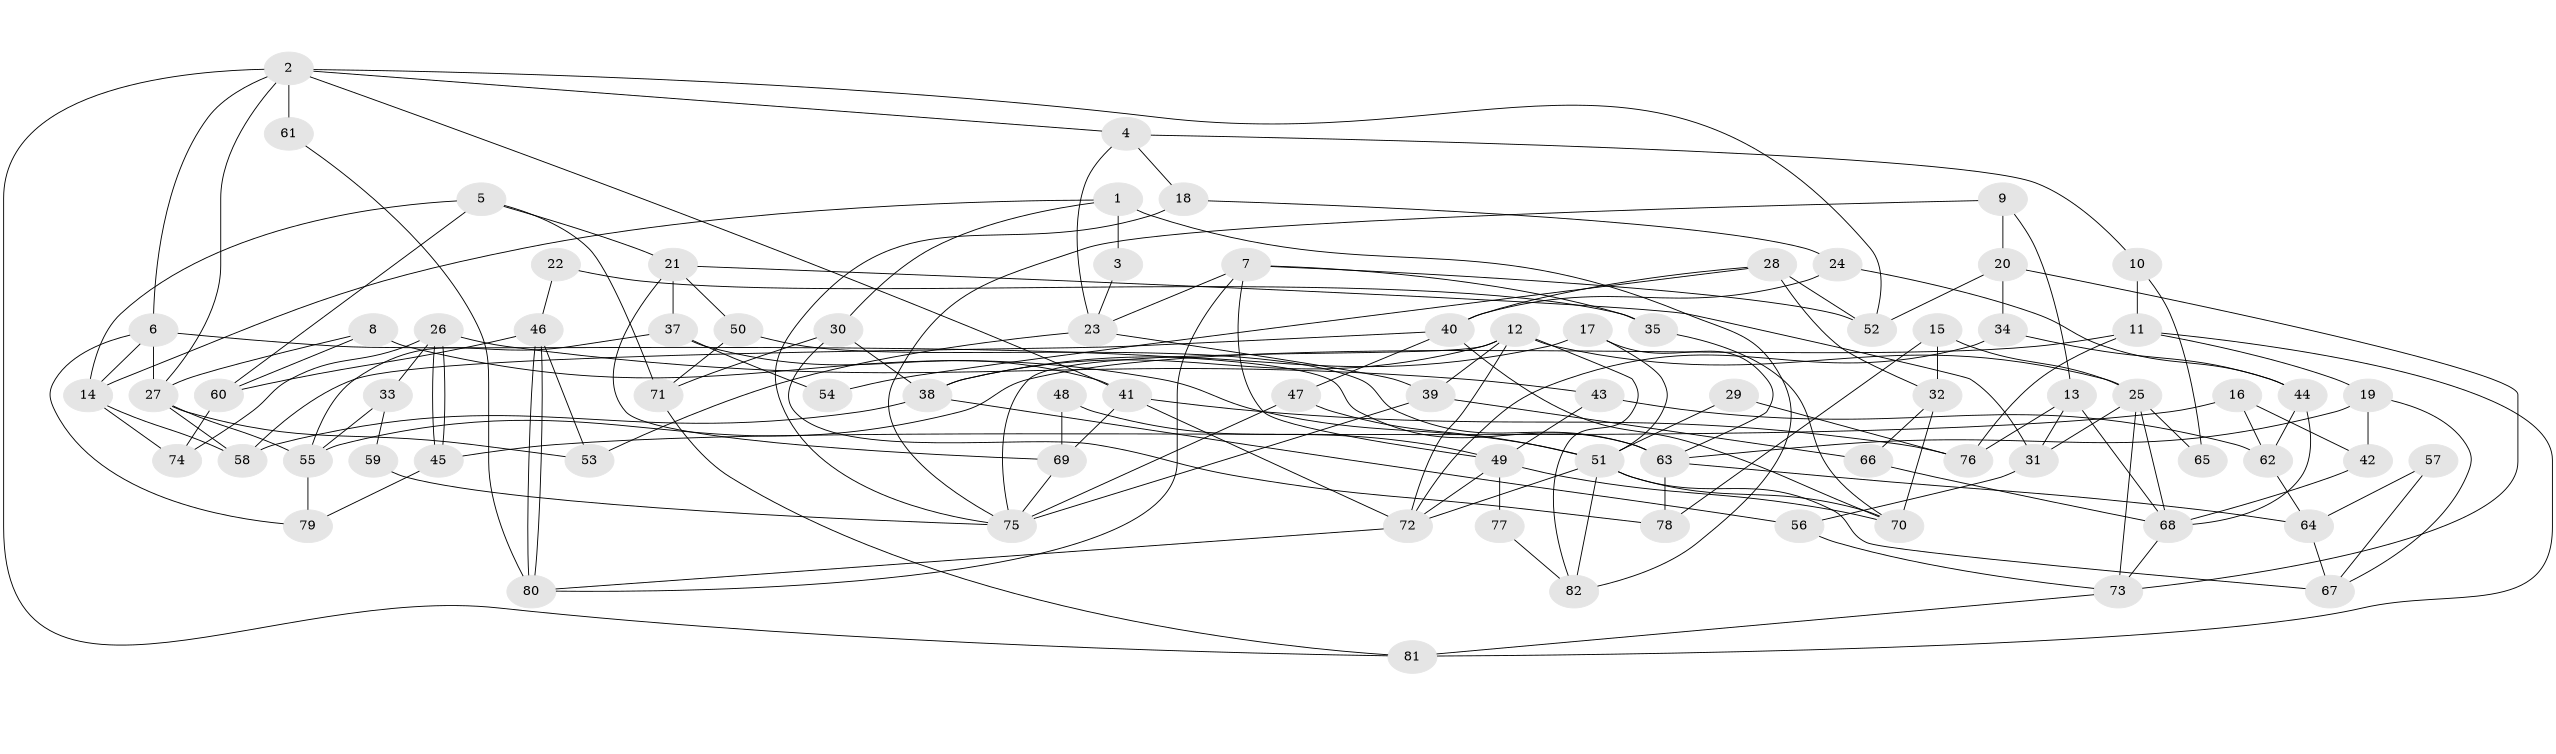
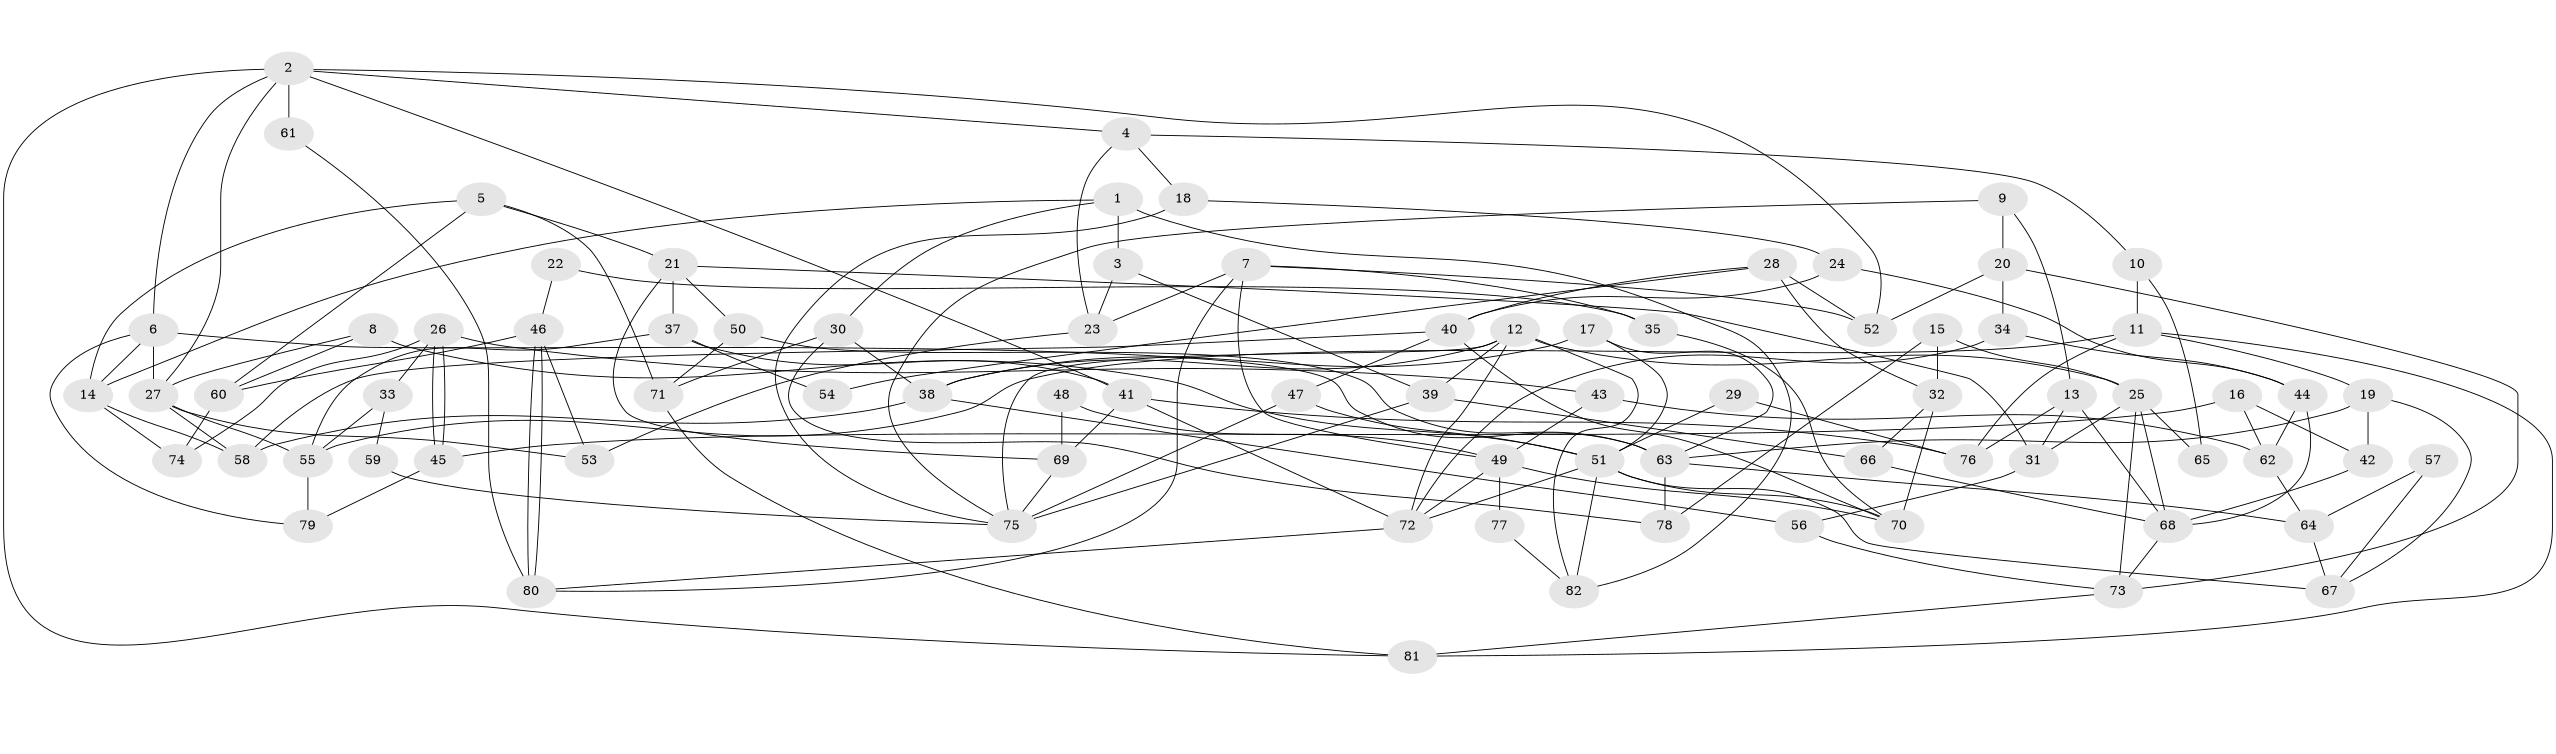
edge "23" -- "39": now "3" -- "39"
